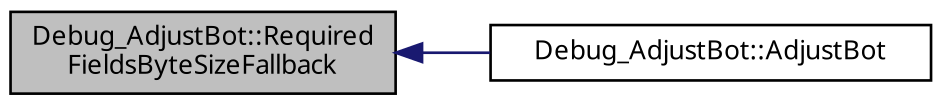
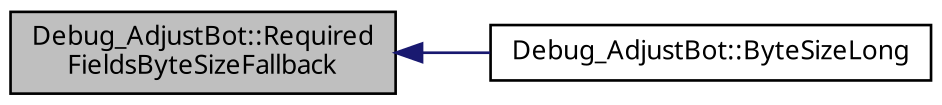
node "Debug_AdjustBot::AdjustBot": label "Debug_AdjustBot::AdjustBot" -> "Debug_AdjustBot::ByteSizeLong"
